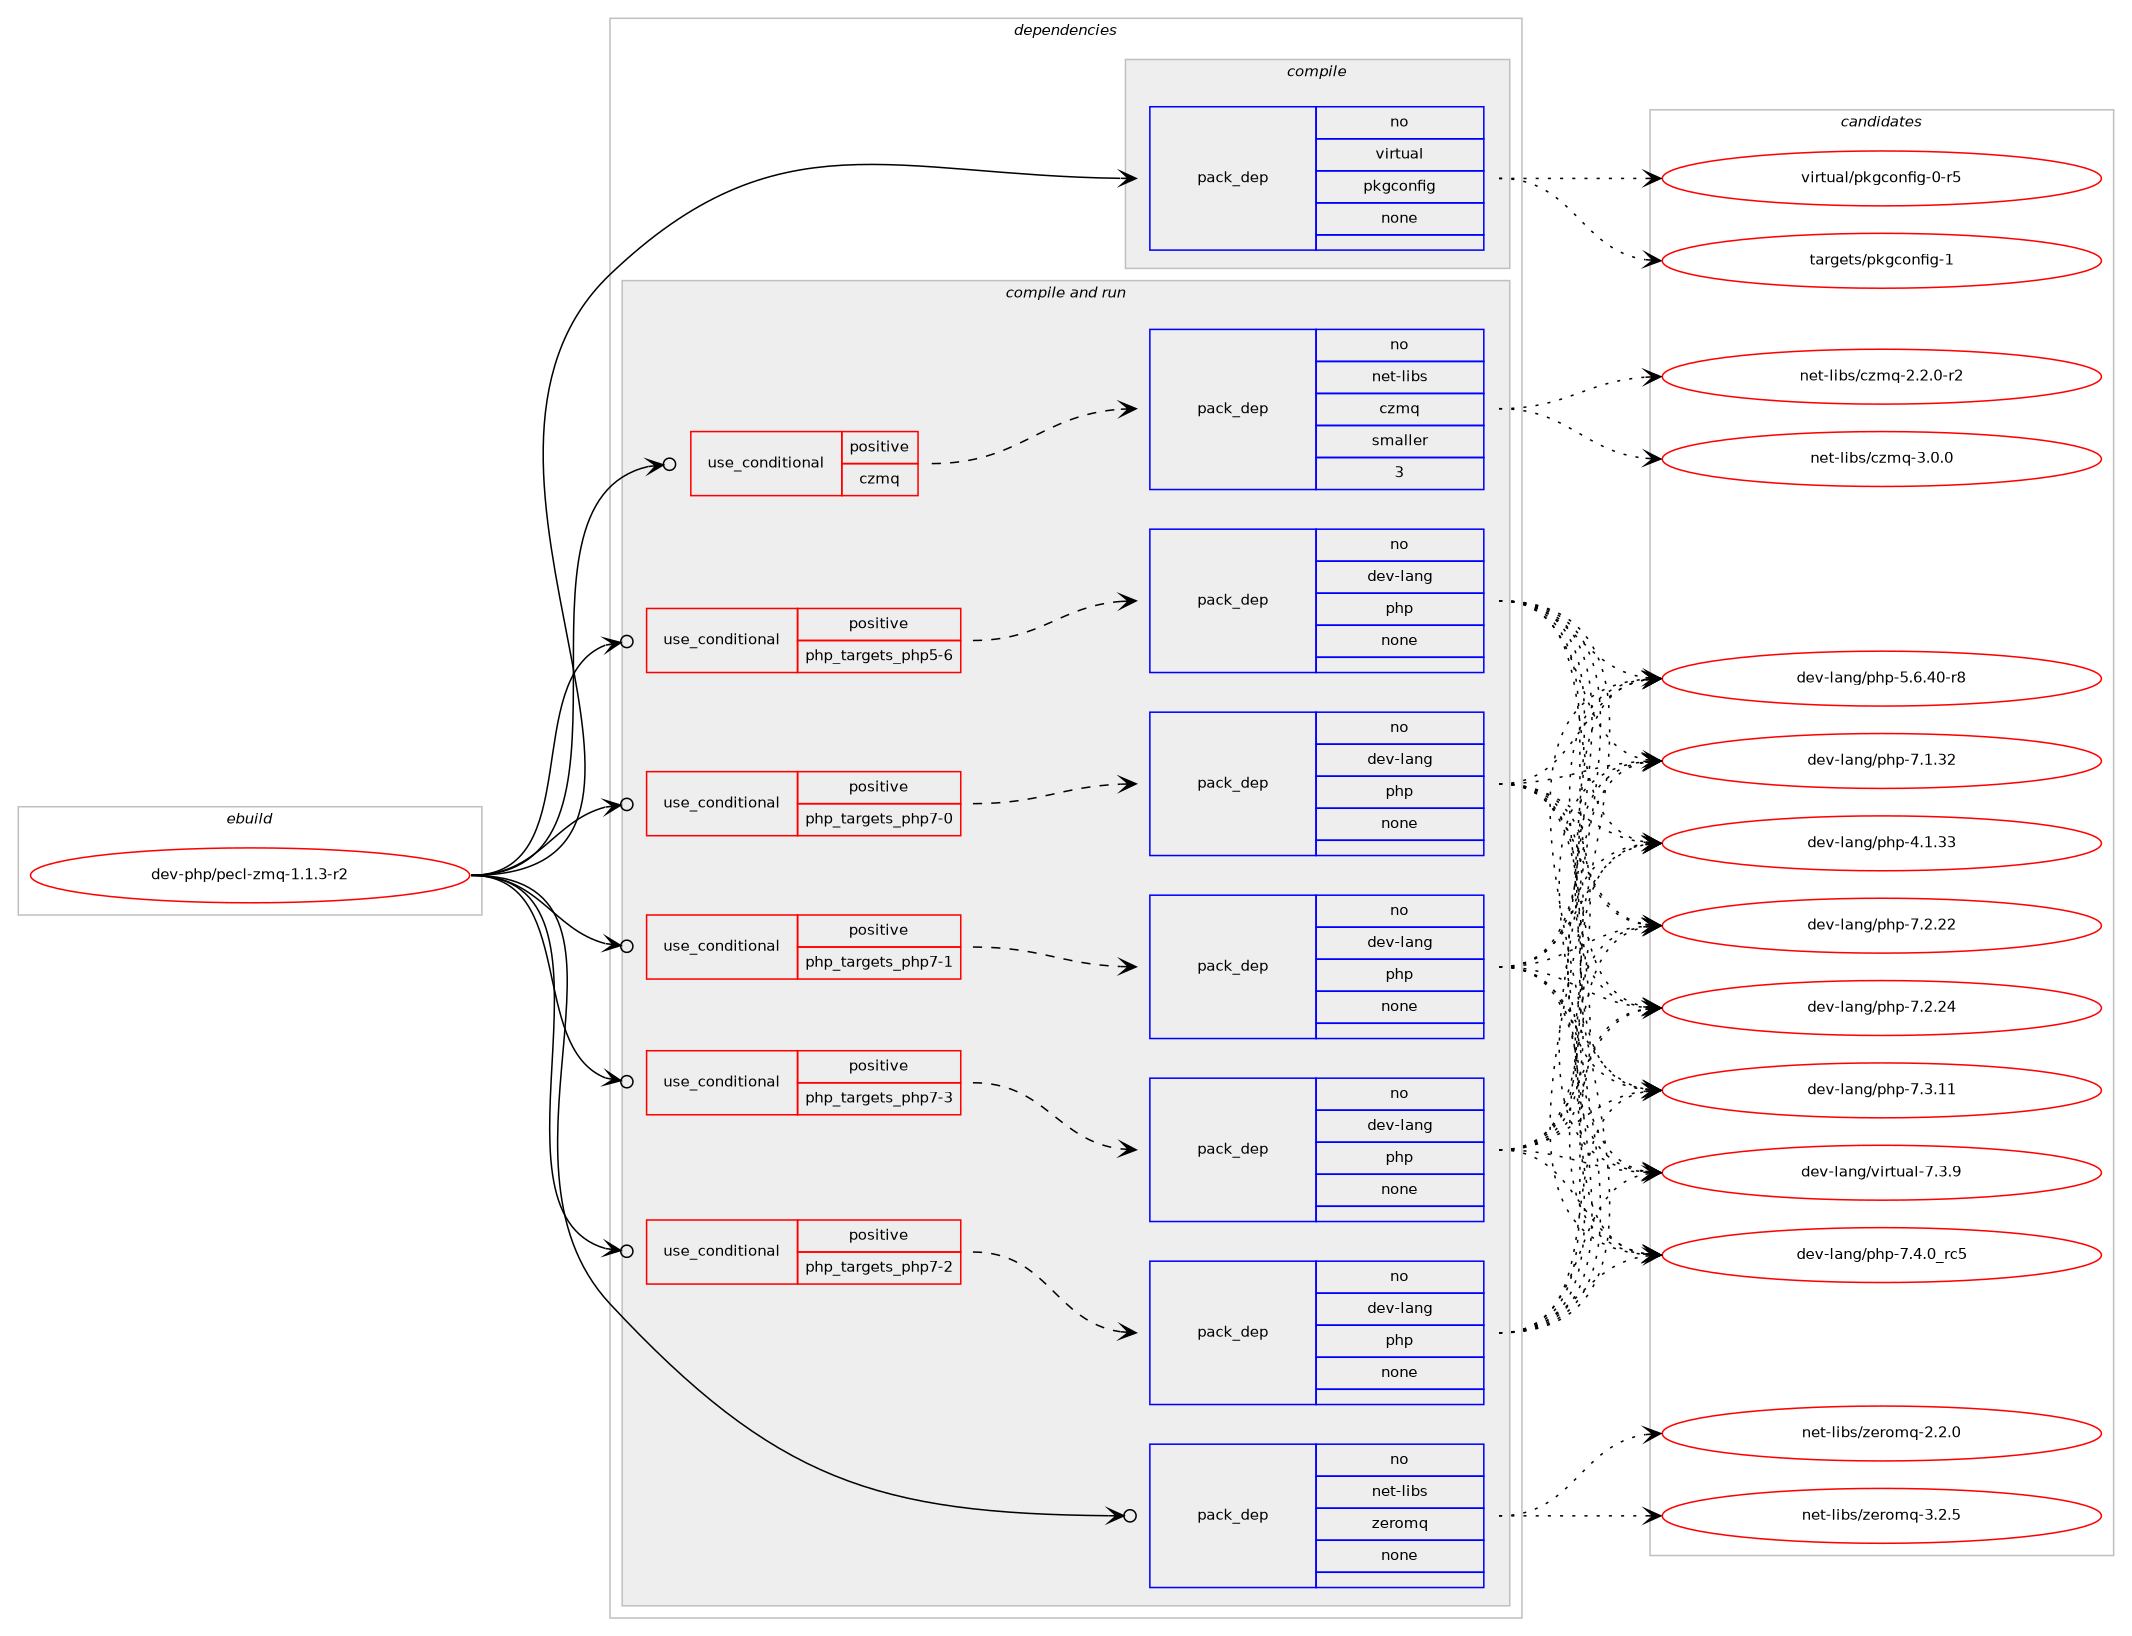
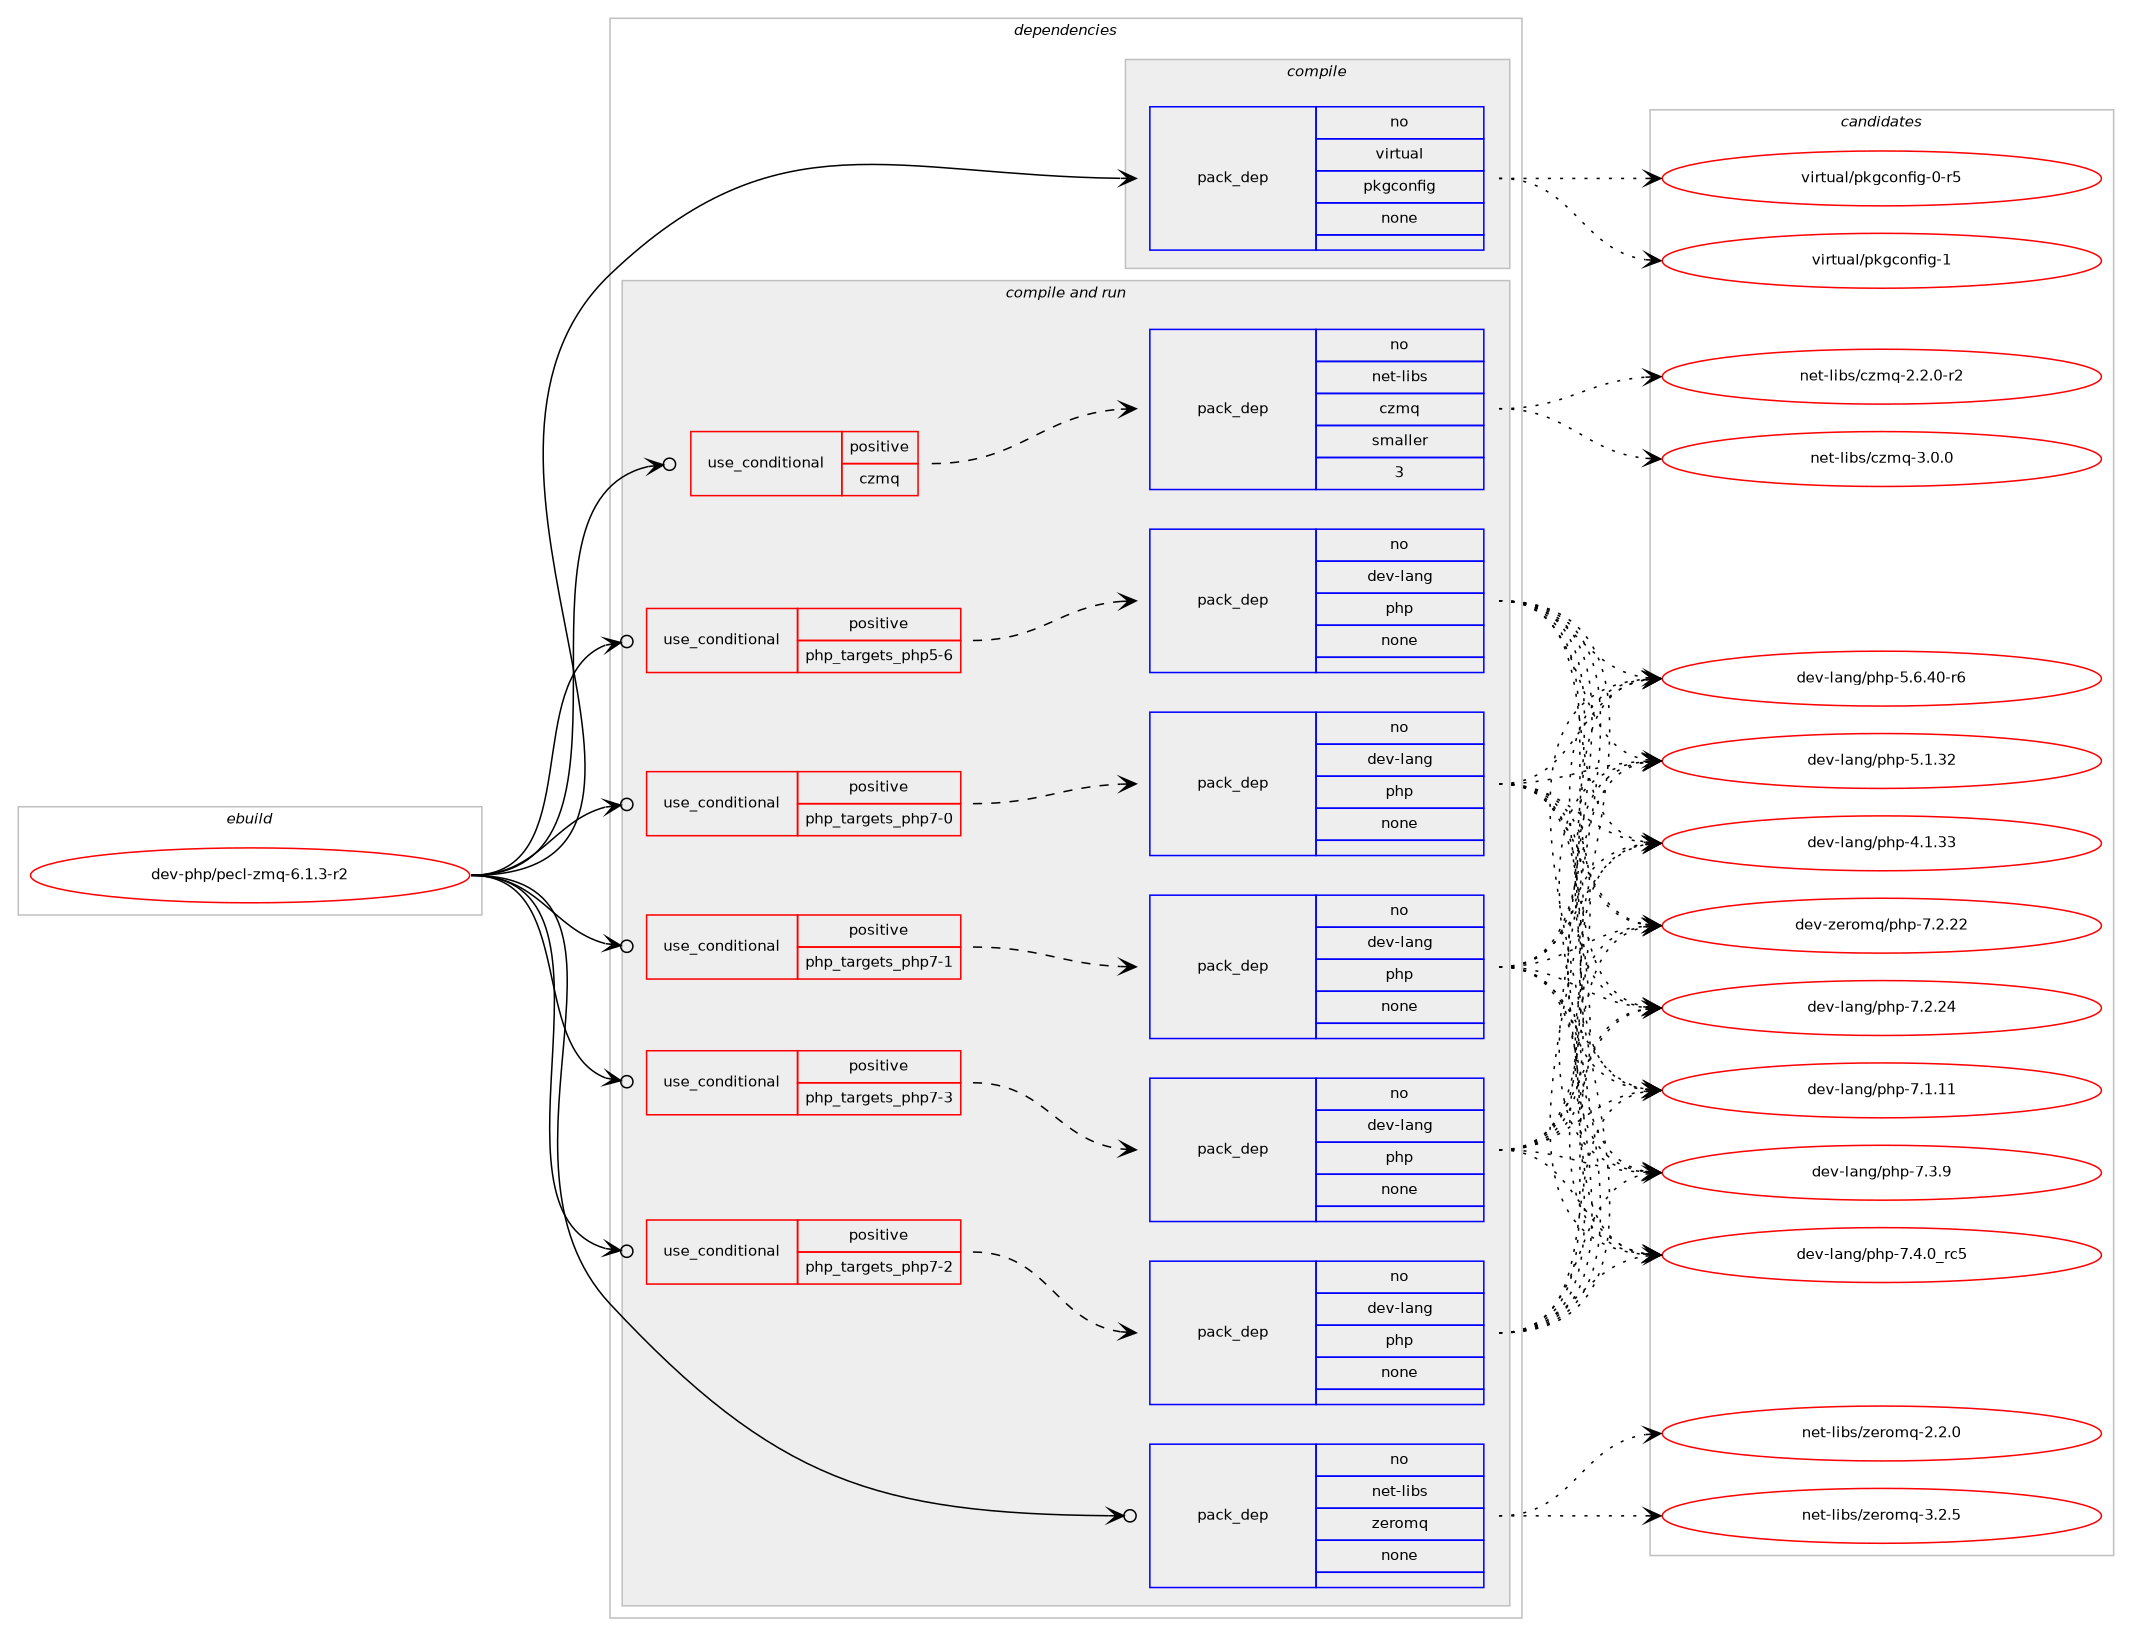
node "targets/pkgconfig-1": label "targets/pkgconfig-1" -> "virtual/pkgconfig-1"
node "dev-lang/php-5.6.40-r8": label "dev-lang/php-5.6.40-r8" -> "dev-lang/php-5.6.40-r6"
node "dev-lang/php-7.1.32": label "dev-lang/php-7.1.32" -> "dev-lang/php-5.1.32"
node "dev-php/pecl-zmq-1.1.3-r2": label "dev-php/pecl-zmq-1.1.3-r2" -> "dev-php/pecl-zmq-6.1.3-r2"
node "dev-lang/php-7.2.22": label "dev-lang/php-7.2.22" -> "dev-zeromq/php-7.2.22"
node "dev-lang/php-7.3.11": label "dev-lang/php-7.3.11" -> "dev-lang/php-7.1.11"
node "dev-lang/virtual-7.3.9": label "dev-lang/virtual-7.3.9" -> "dev-lang/php-7.3.9"
